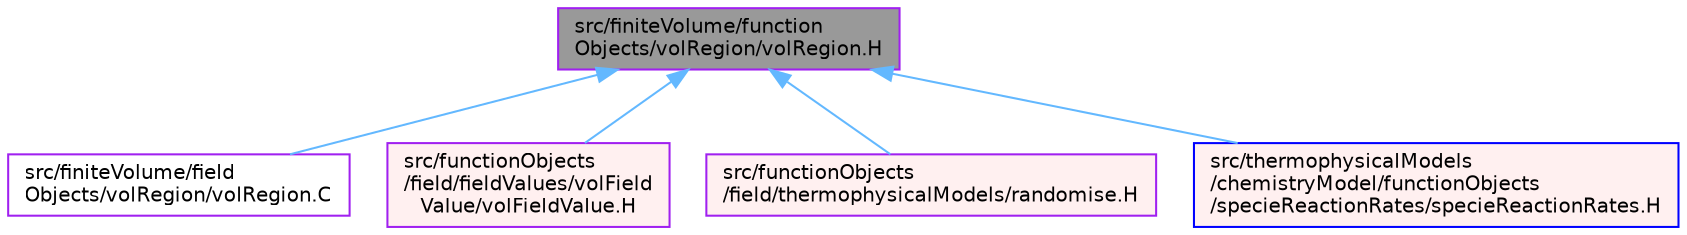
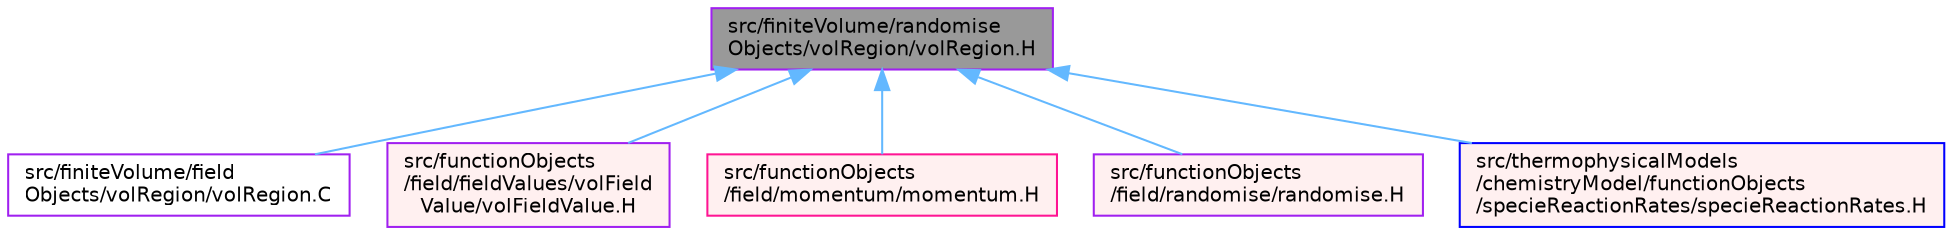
node "src/finiteVolume/function Objects/volRegion/volRegion.H": label "src/finiteVolume/function Objects/volRegion/volRegion.H" -> "src/finiteVolume/randomise Objects/volRegion/volRegion.H"
node "src/functionObjects /field/momentum/momentum.H": added
node "src/functionObjects /field/thermophysicalModels/randomise.H": label "src/functionObjects /field/thermophysicalModels/randomise.H" -> "src/functionObjects /field/randomise/randomise.H"
